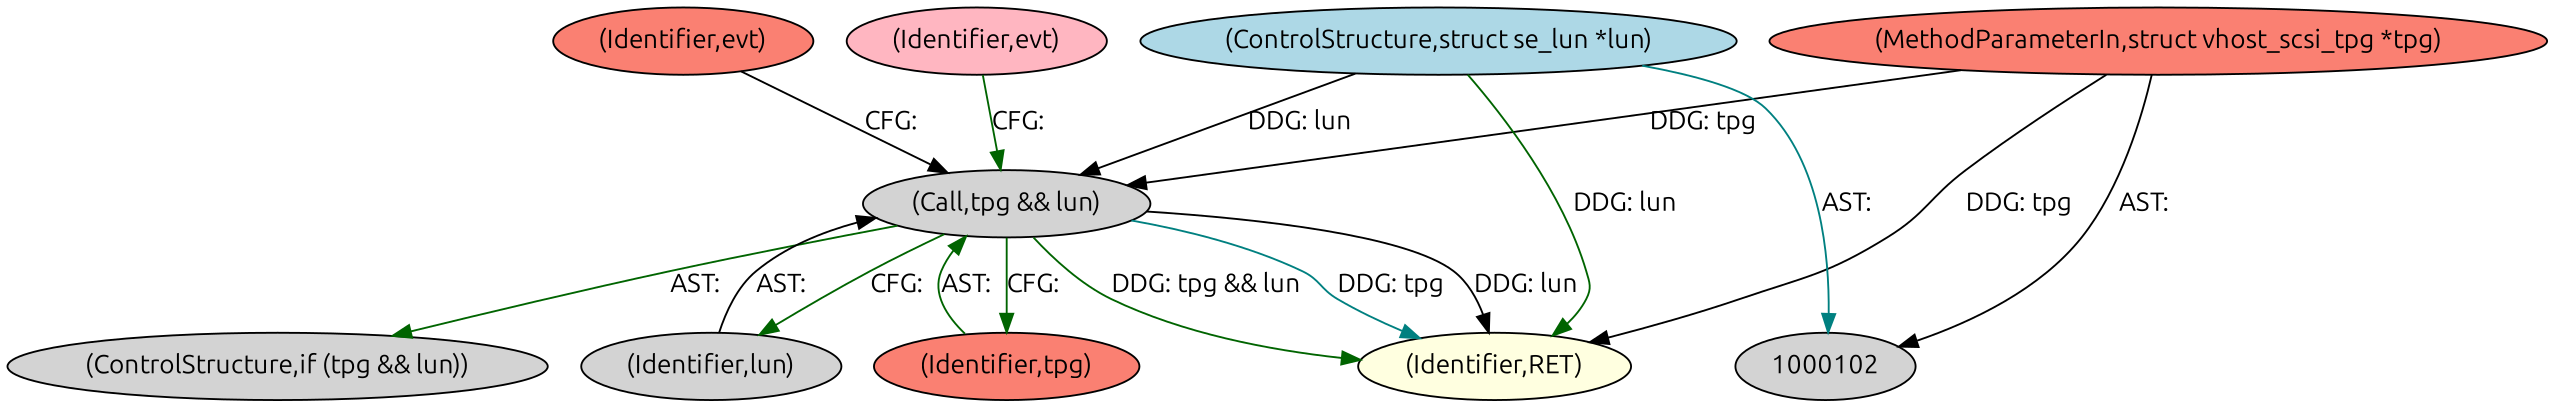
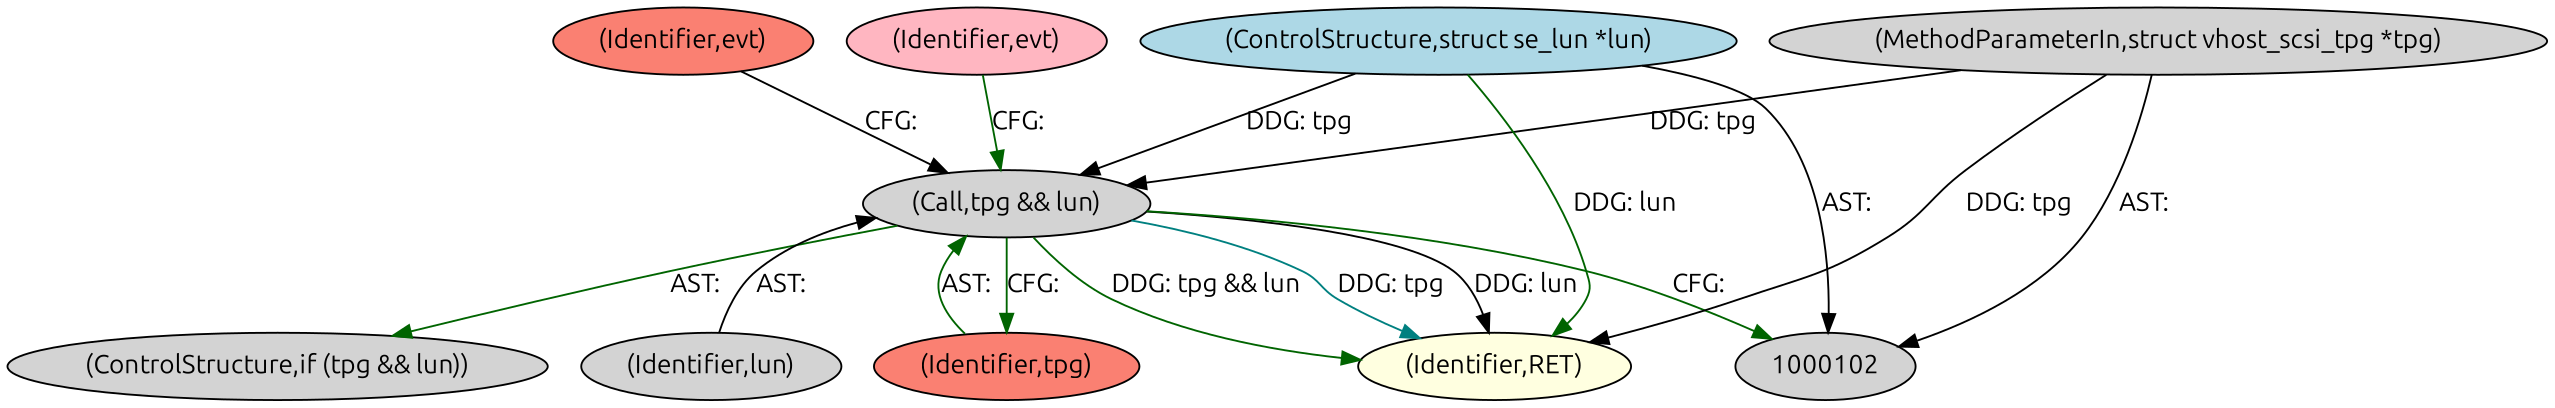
node "(MethodParameterIn,struct vhost_scsi_tpg *tpg)": fillcolor salmon -> lightgrey
edge "(ControlStructure,struct se_lun *lun)" -> "(Call,tpg && lun)": label "DDG: lun" -> "DDG: tpg"
edge "(ControlStructure,struct se_lun *lun)" -> "1000102": color teal -> black
edge "(Call,tpg && lun)" -> "(Identifier,lun)": now "(Call,tpg && lun)" -> "1000102"
